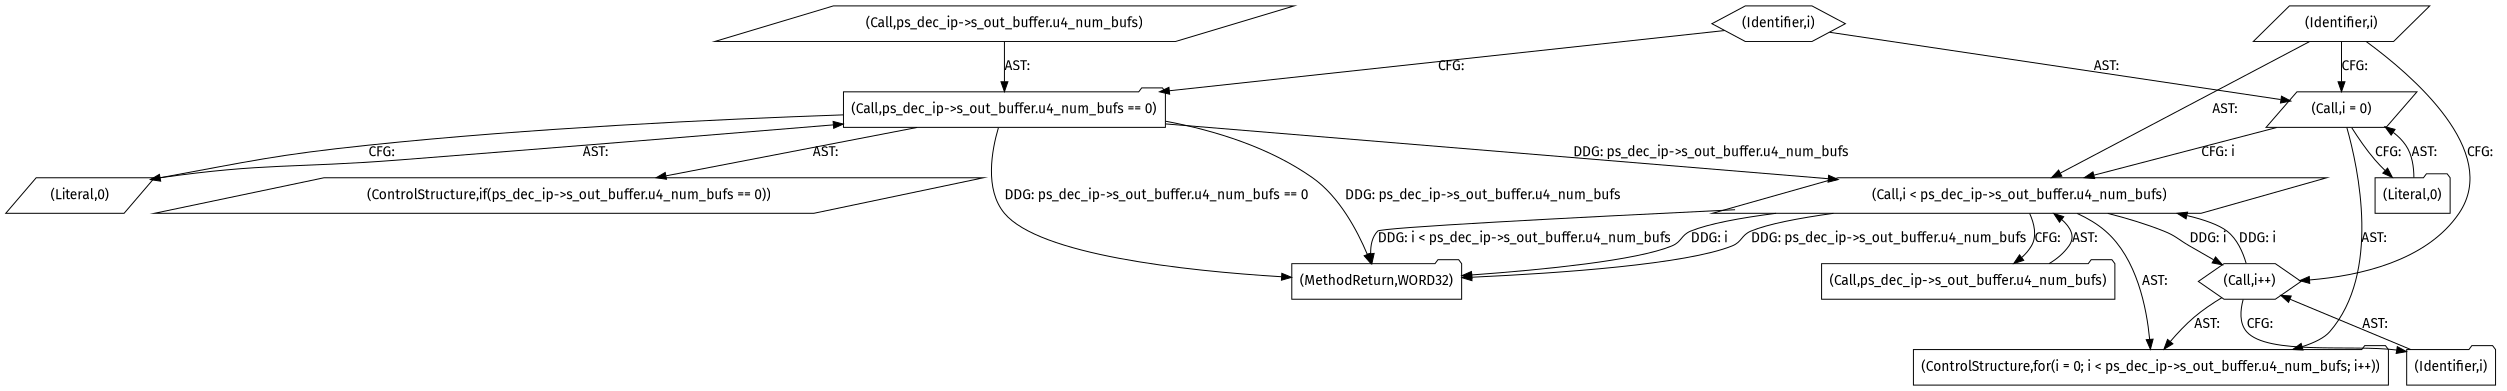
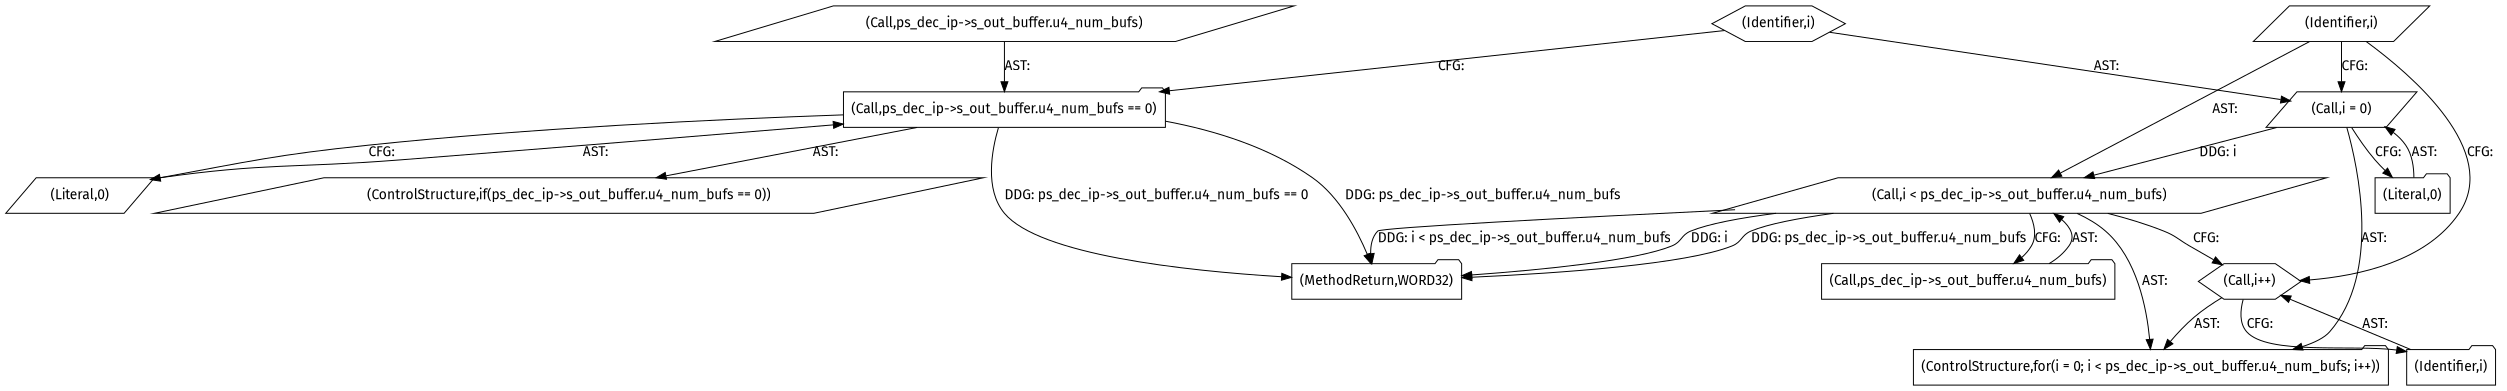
edge "(Call,ps_dec_ip->s_out_buffer.u4_num_bufs == 0)" -> "(Call,i < ps_dec_ip->s_out_buffer.u4_num_bufs)": removed, label "DDG: ps_dec_ip->s_out_buffer.u4_num_bufs"
edge "(Call,i = 0)" -> "(Call,i < ps_dec_ip->s_out_buffer.u4_num_bufs)": label "CFG: i" -> "DDG: i"
edge "(Call,i++)" -> "(Call,i < ps_dec_ip->s_out_buffer.u4_num_bufs)": removed, label "DDG: i"
edge "(Call,i < ps_dec_ip->s_out_buffer.u4_num_bufs)" -> "(Call,i++)": label "DDG: i" -> "CFG: "
